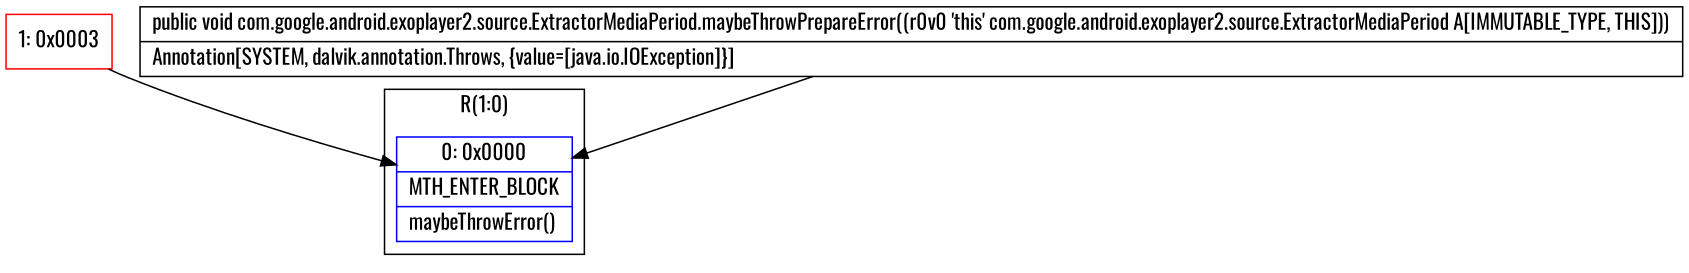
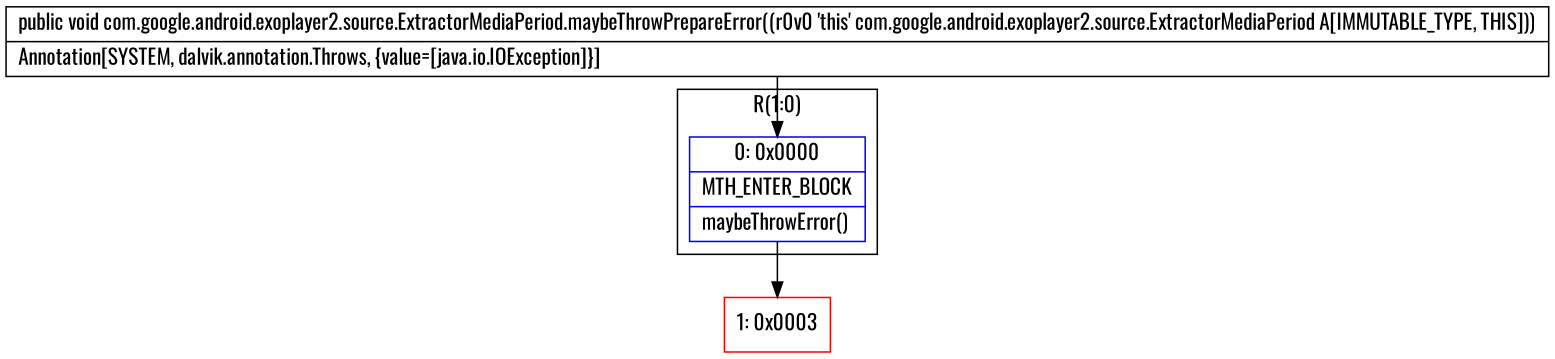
edge "1: 0x0003" -> "0: 0x0000": reversed
